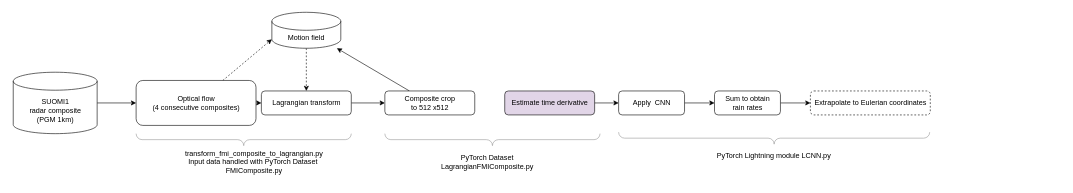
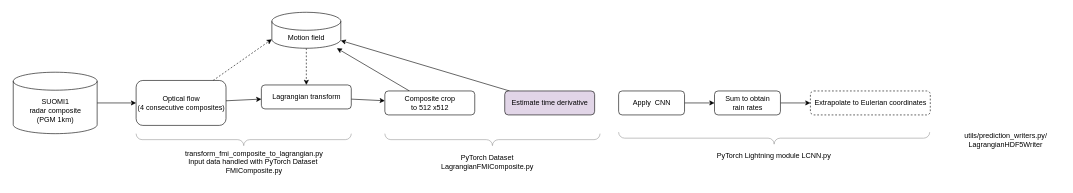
node "Optical flow (4 consecutive composites)": size 120x45 -> 90x45
node "Lagrangian transform": moved (306, 103) -> (306, 97)
edge "Estimate time derivative" -> "Apply CNN": now "Estimate time derivative" -> "Motion field"
node "utils/prediction_writers.py/ LagrangianHDF5Writer": added
